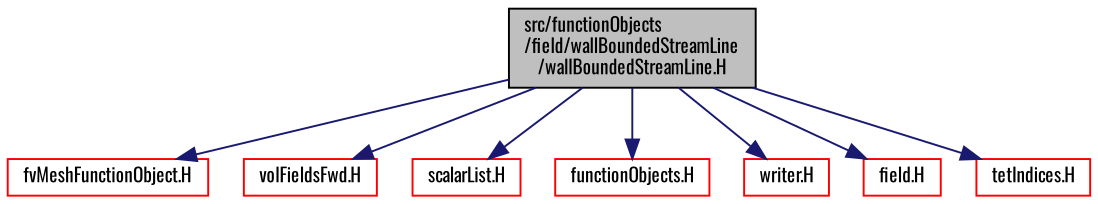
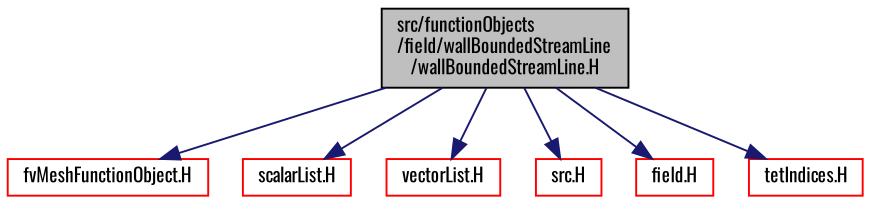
node "volFieldsFwd.H": removed
node "functionObjects.H": label "functionObjects.H" -> "vectorList.H"
node "writer.H": label "writer.H" -> "src.H"
